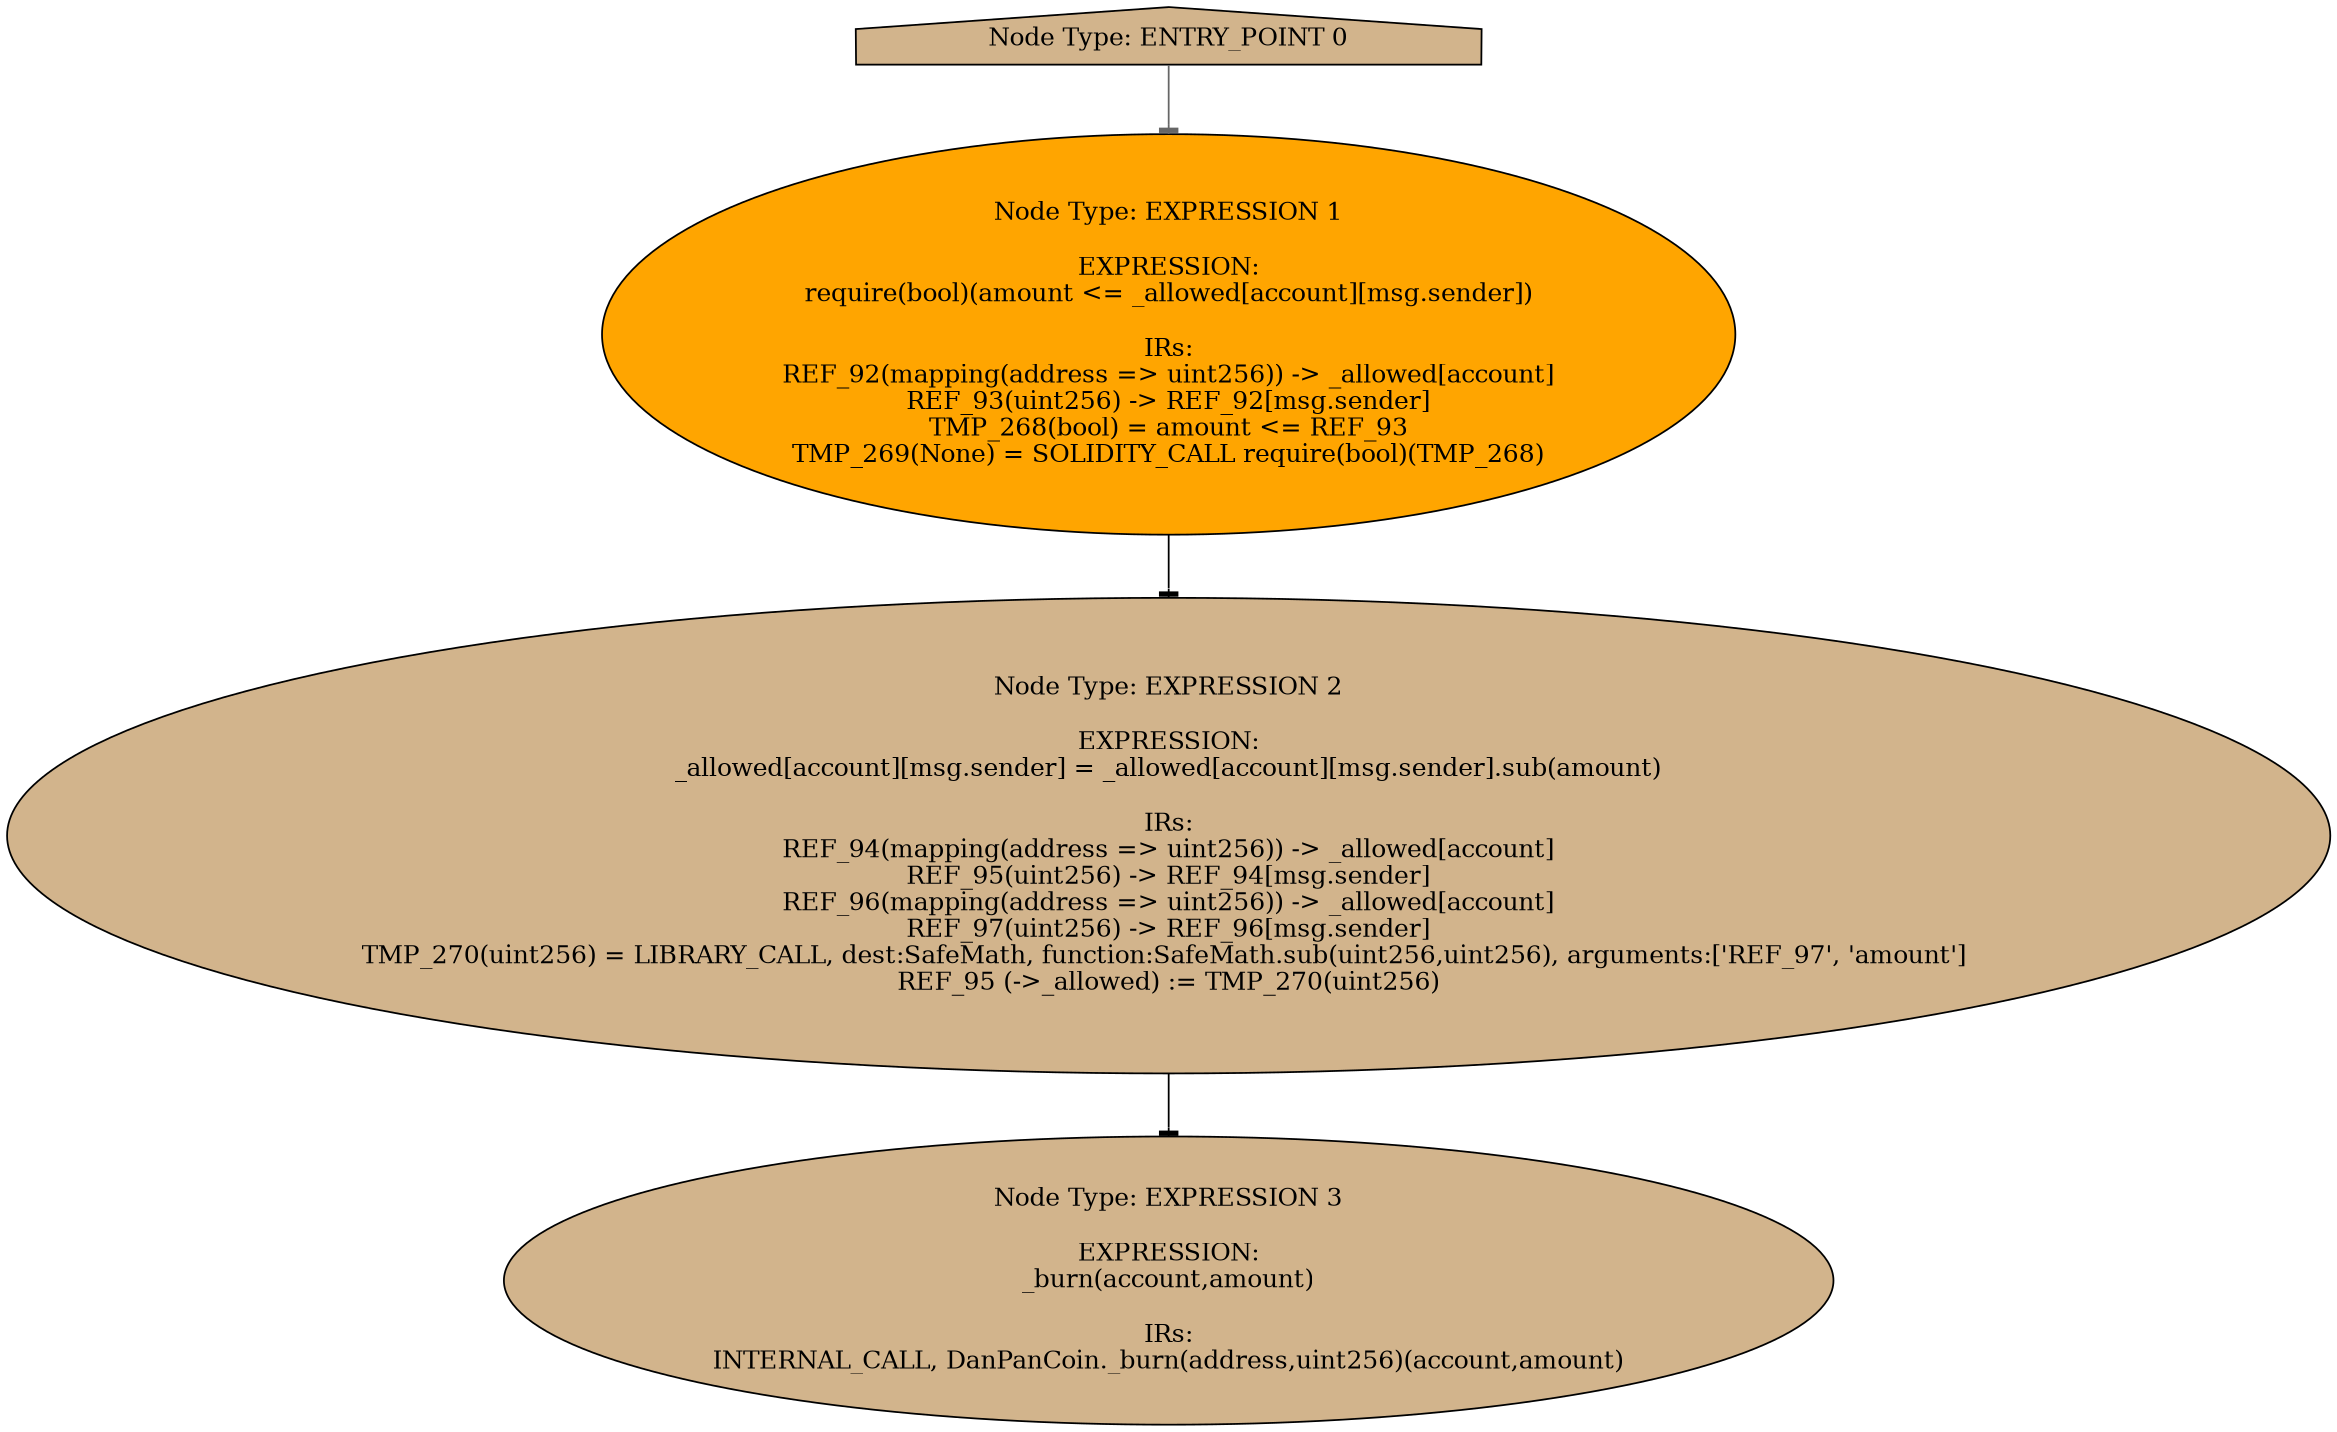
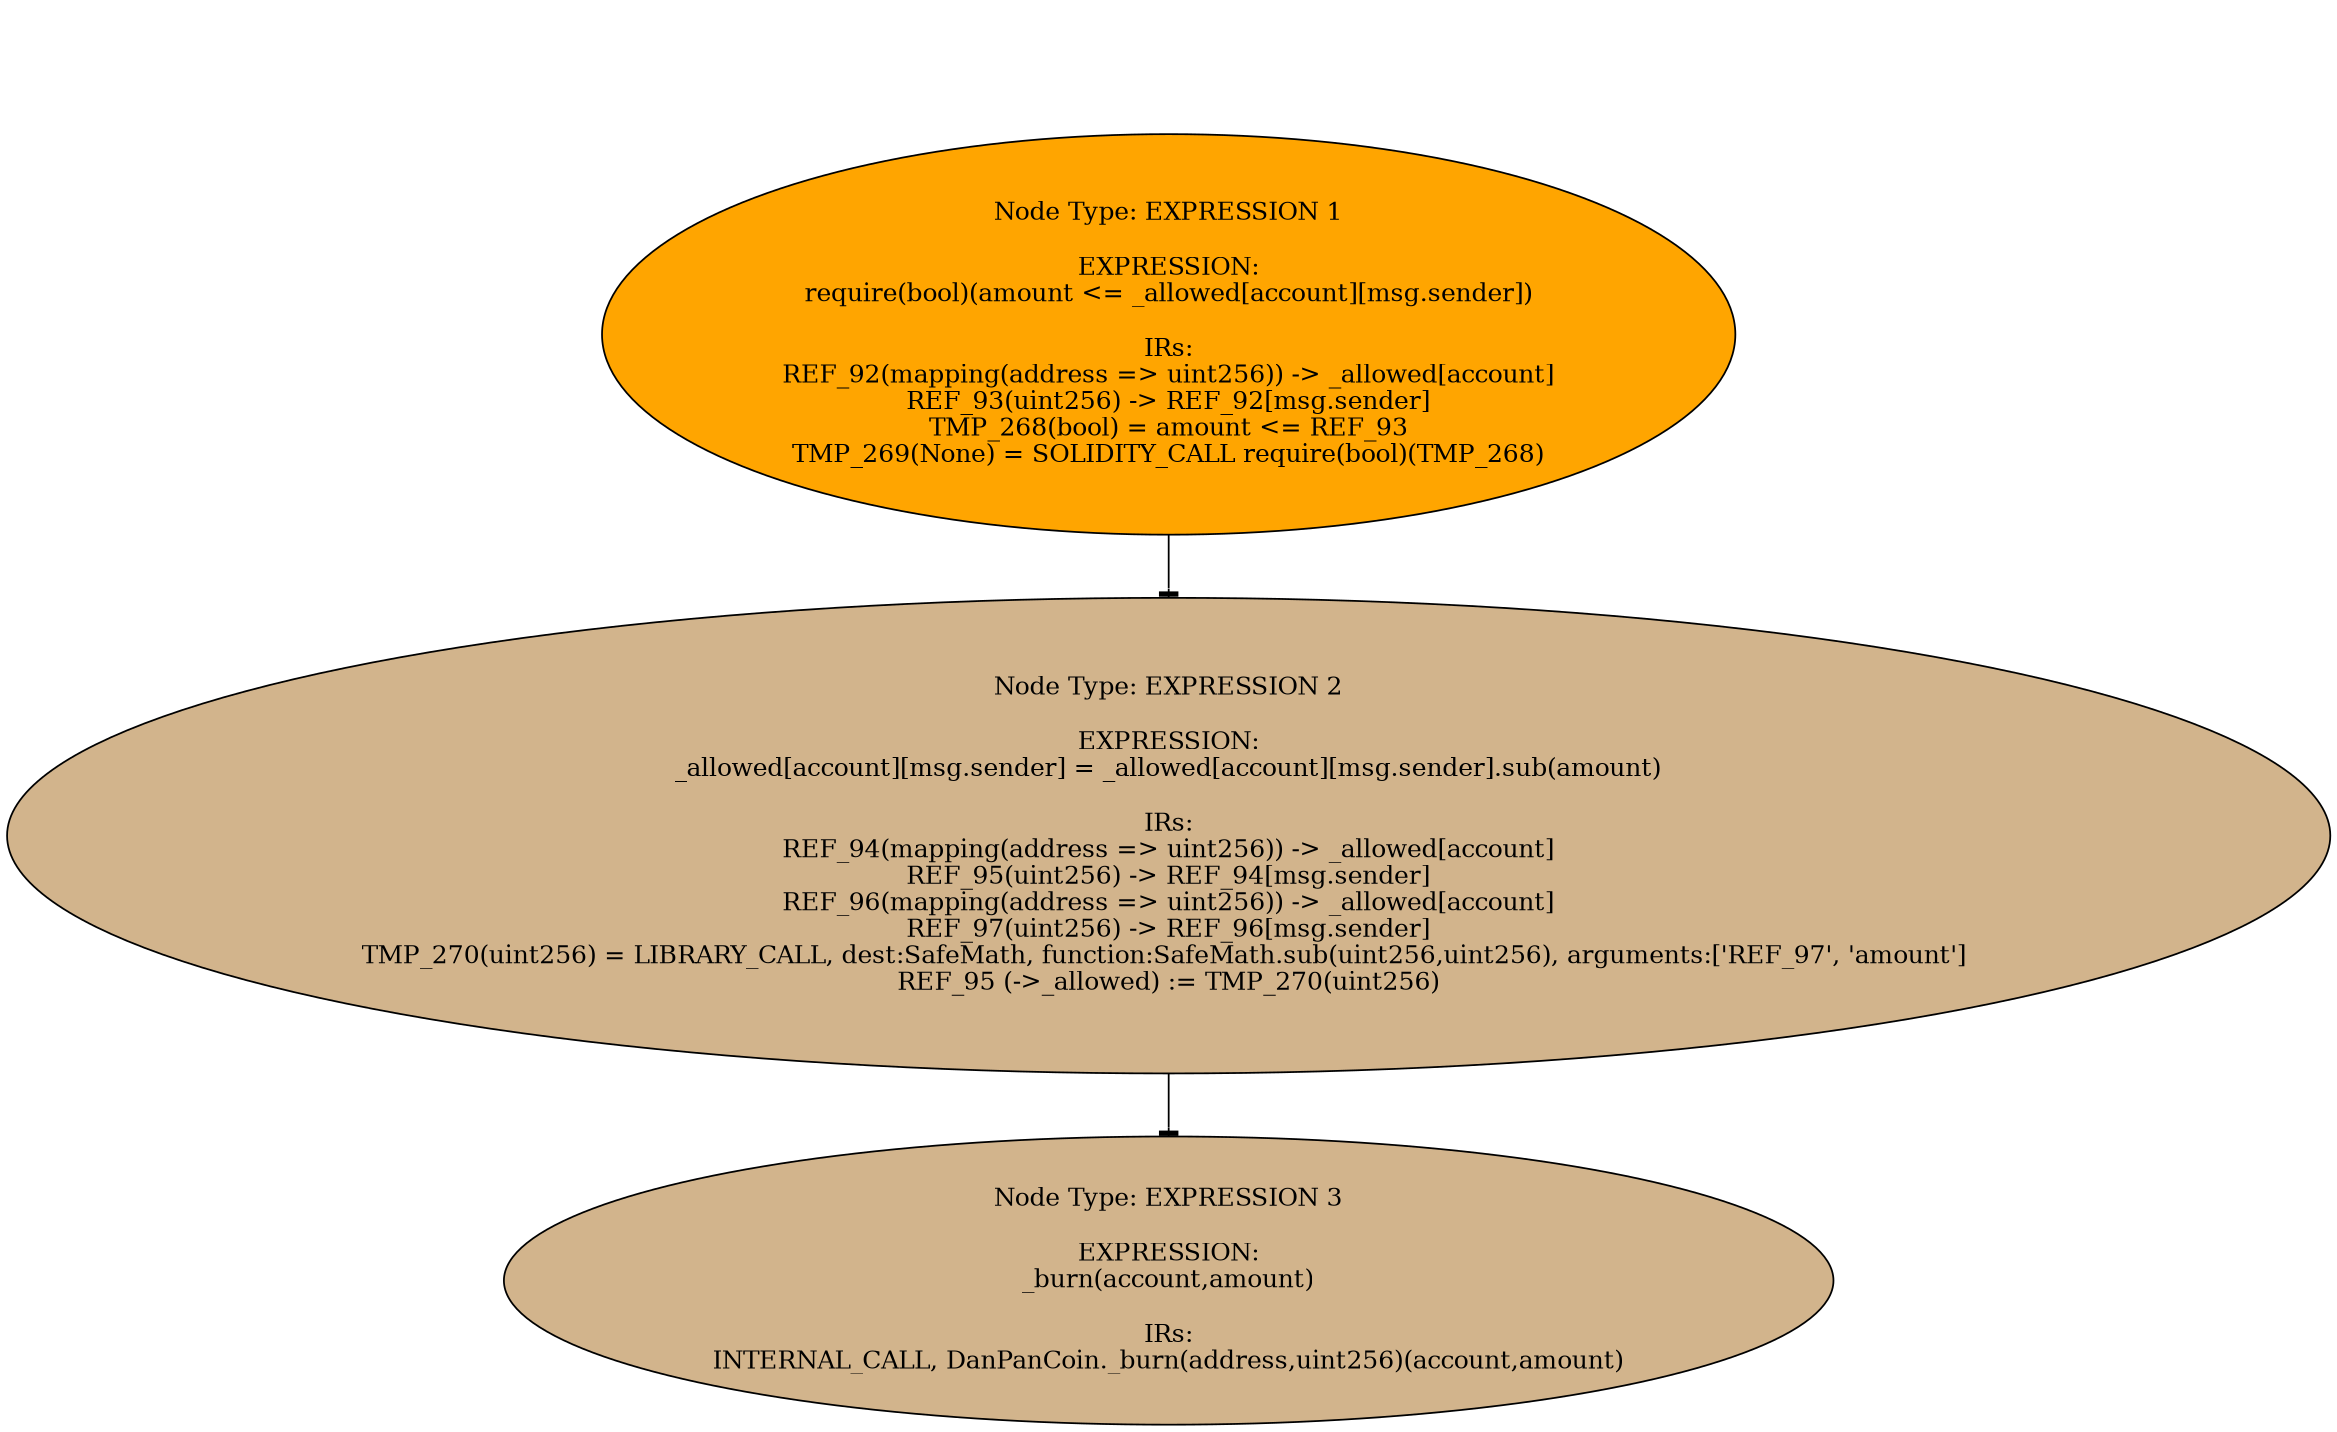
node "Node Type: ENTRY_POINT 0": removed
